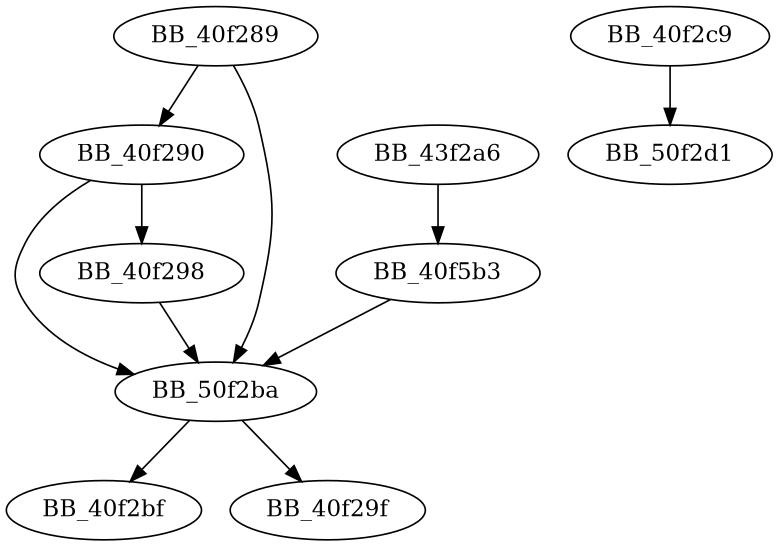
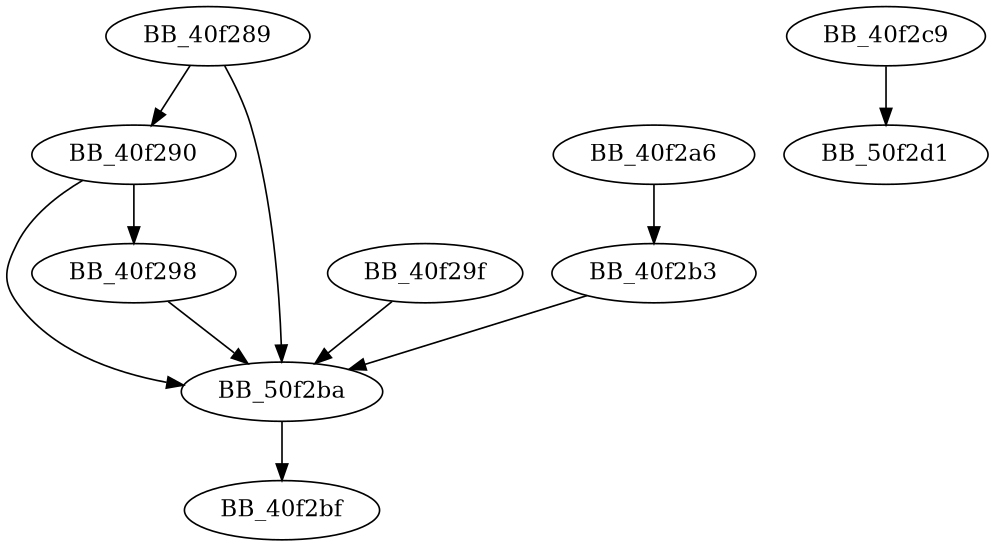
node "BB_43f2a6": label "BB_43f2a6" -> "BB_40f2a6"
node "BB_40f5b3": label "BB_40f5b3" -> "BB_40f2b3"
edge "BB_50f2ba" -> "BB_40f29f": reversed
